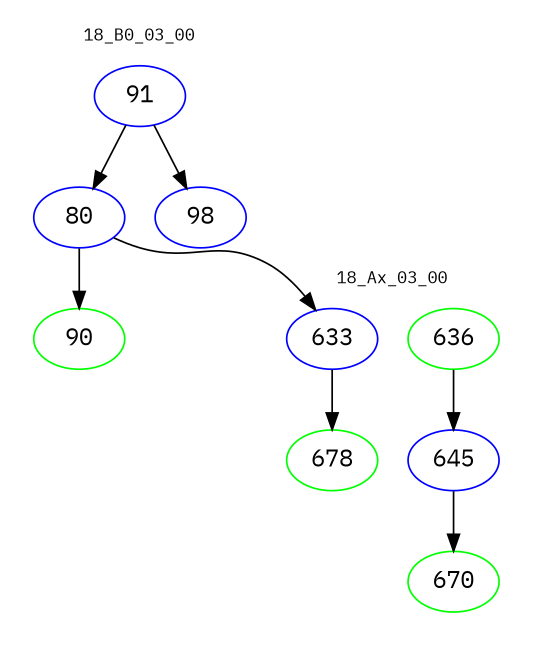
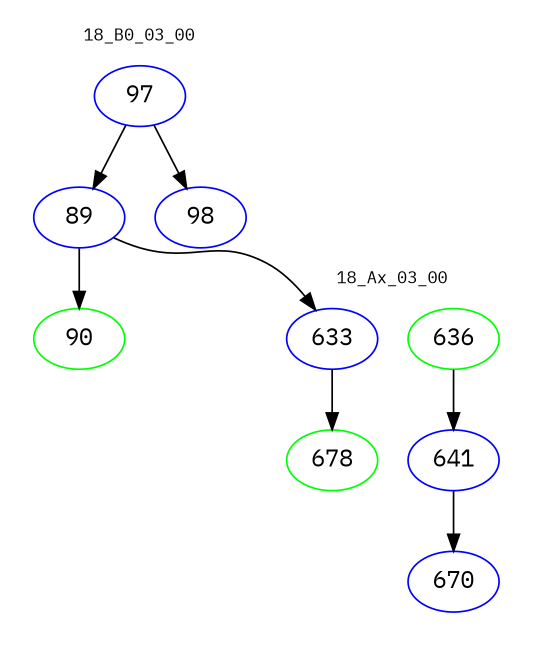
node "91": label "91" -> "97"
node "80": label "80" -> "89"
node "645": label "645" -> "641"
node "670": color green -> blue
